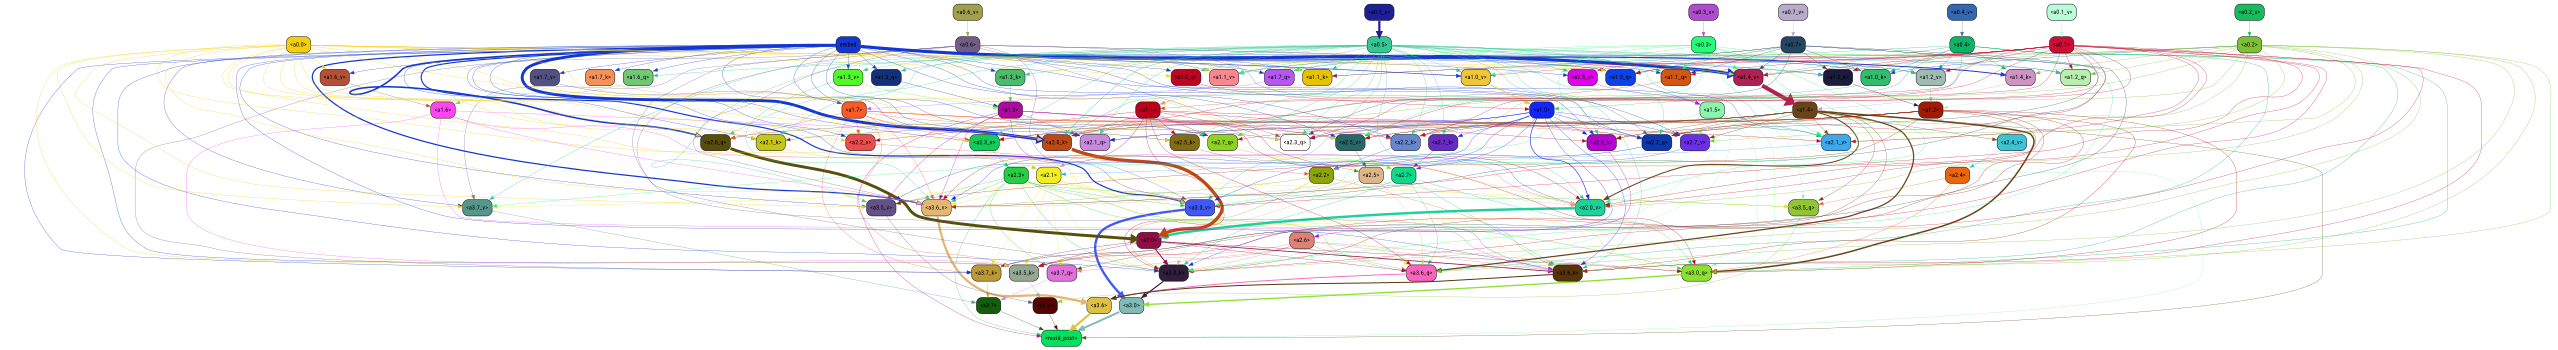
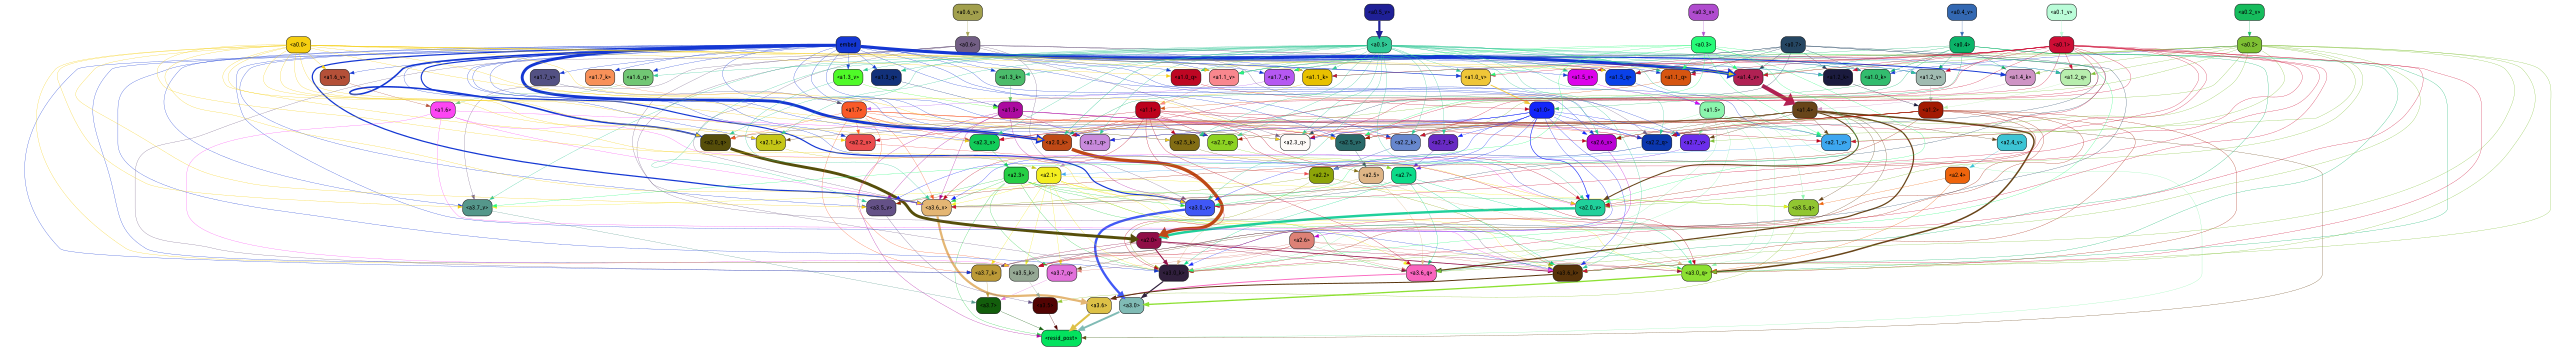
node "<a0.7_v>": removed
edge "<a2.5>" -> "<a2.0_v>": now "<a2.5>" -> "<a3.0_q>"
